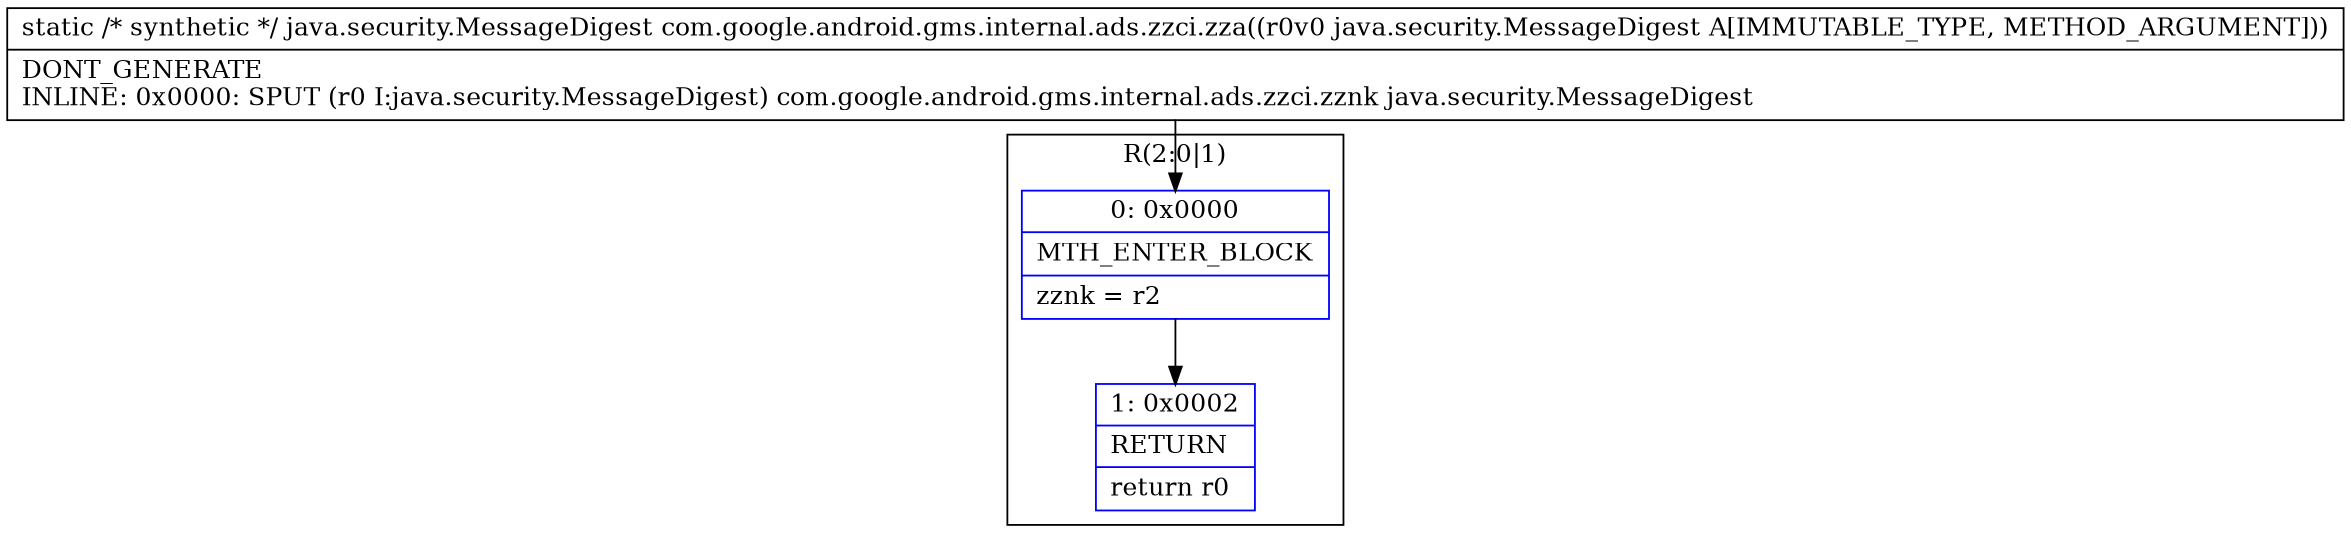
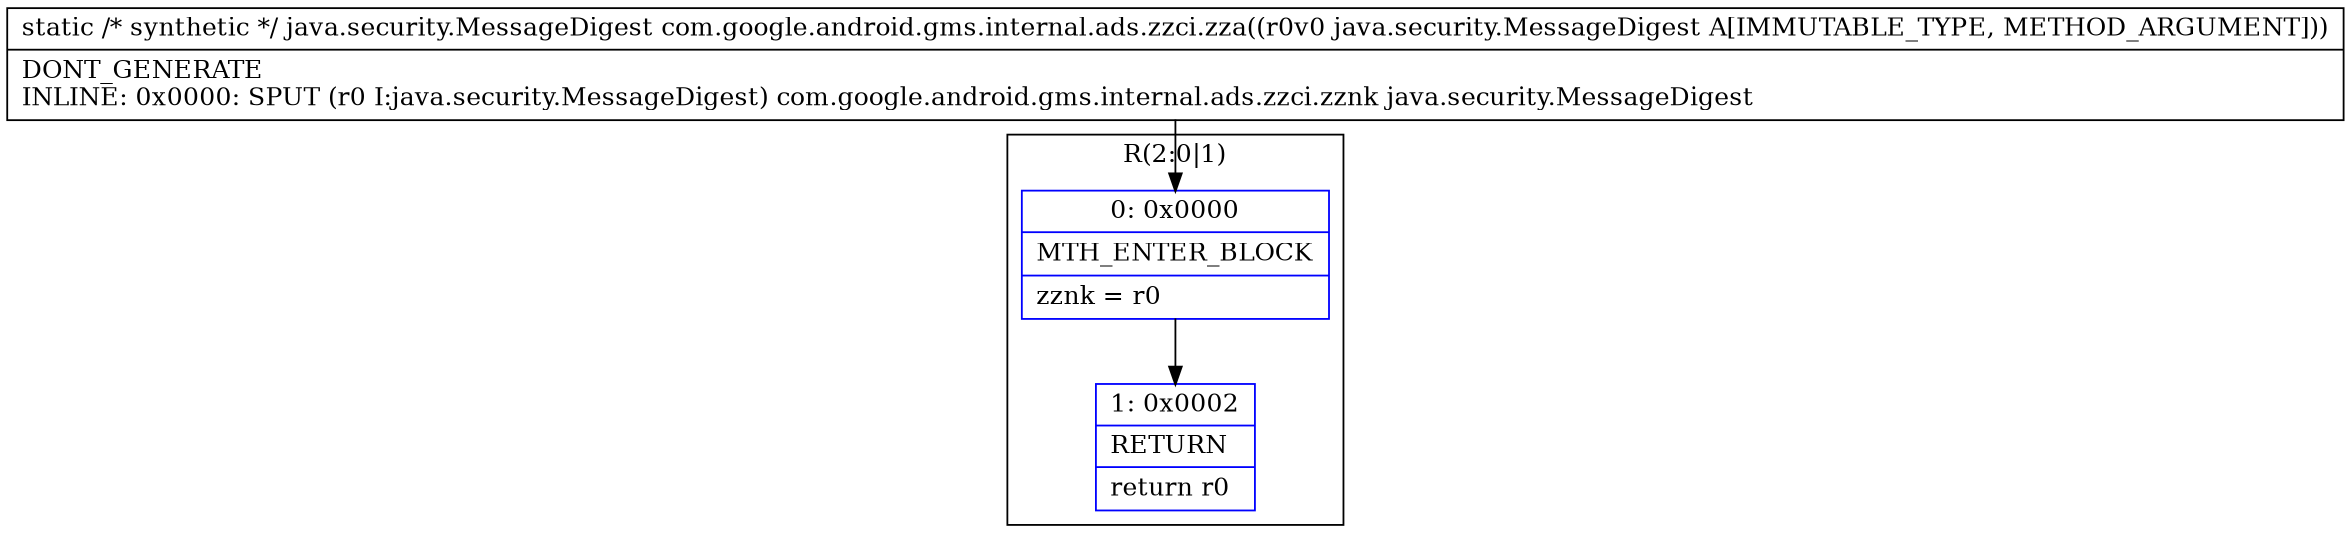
node "0: 0x0000": text "zznk = r2" -> "zznk = r0"
